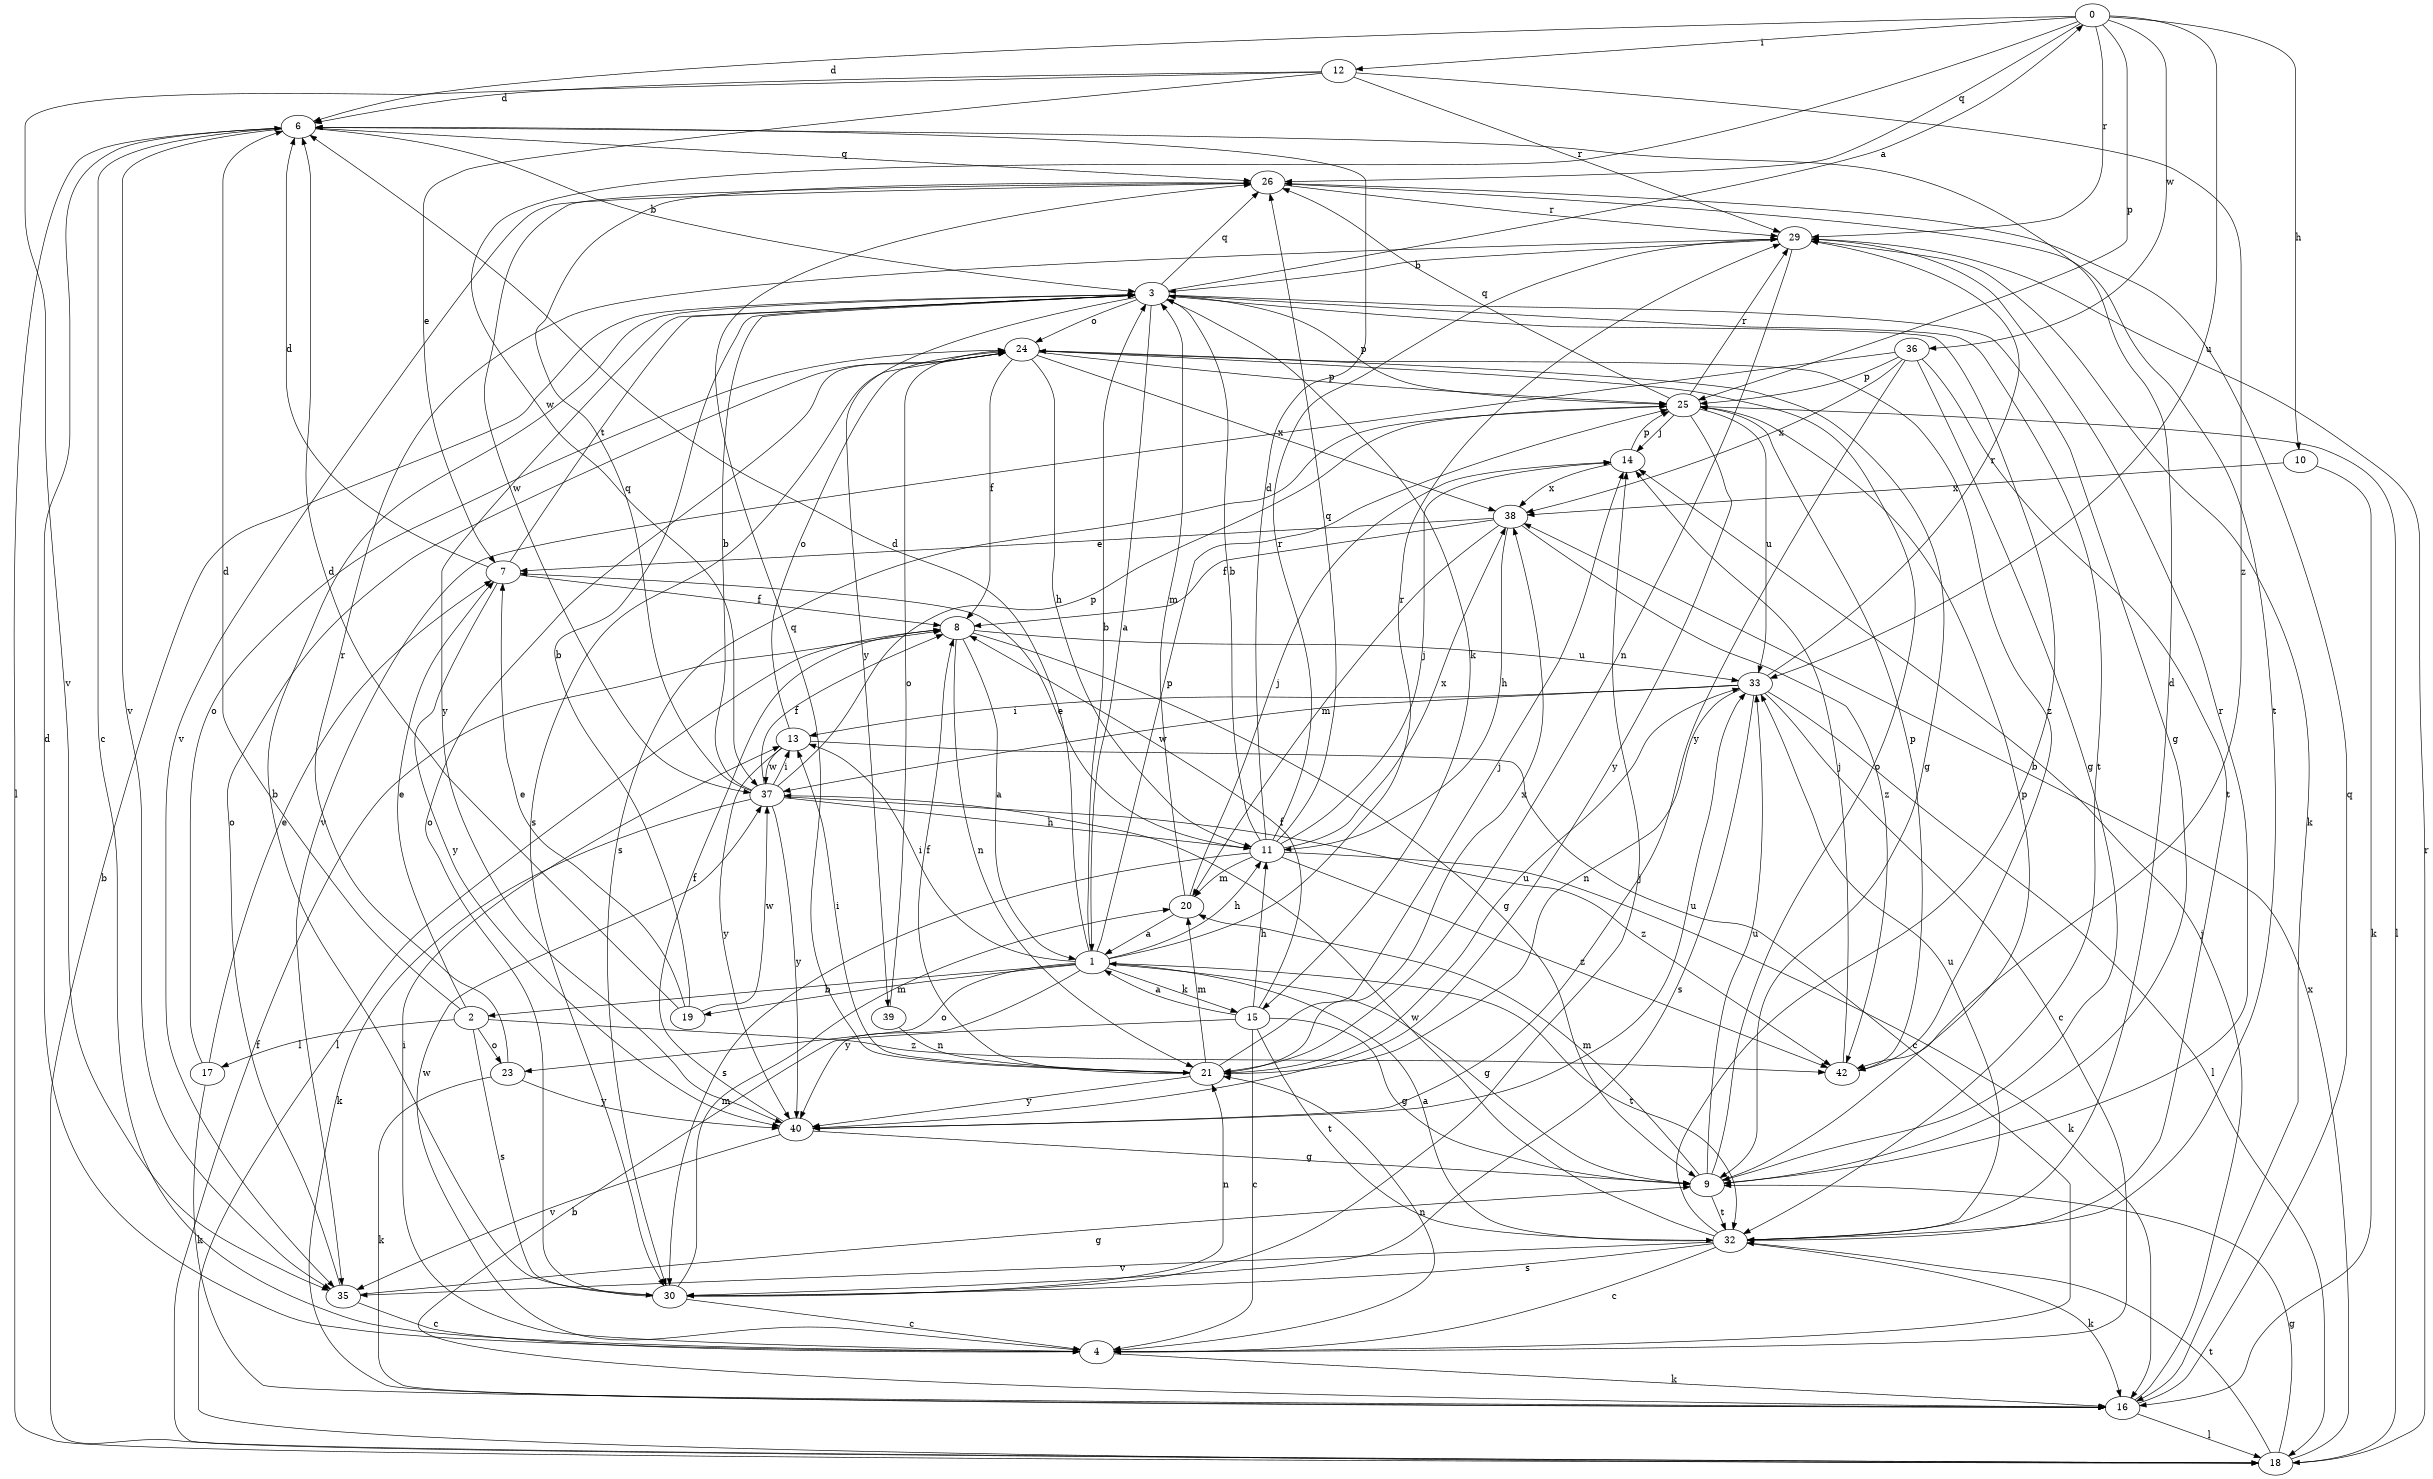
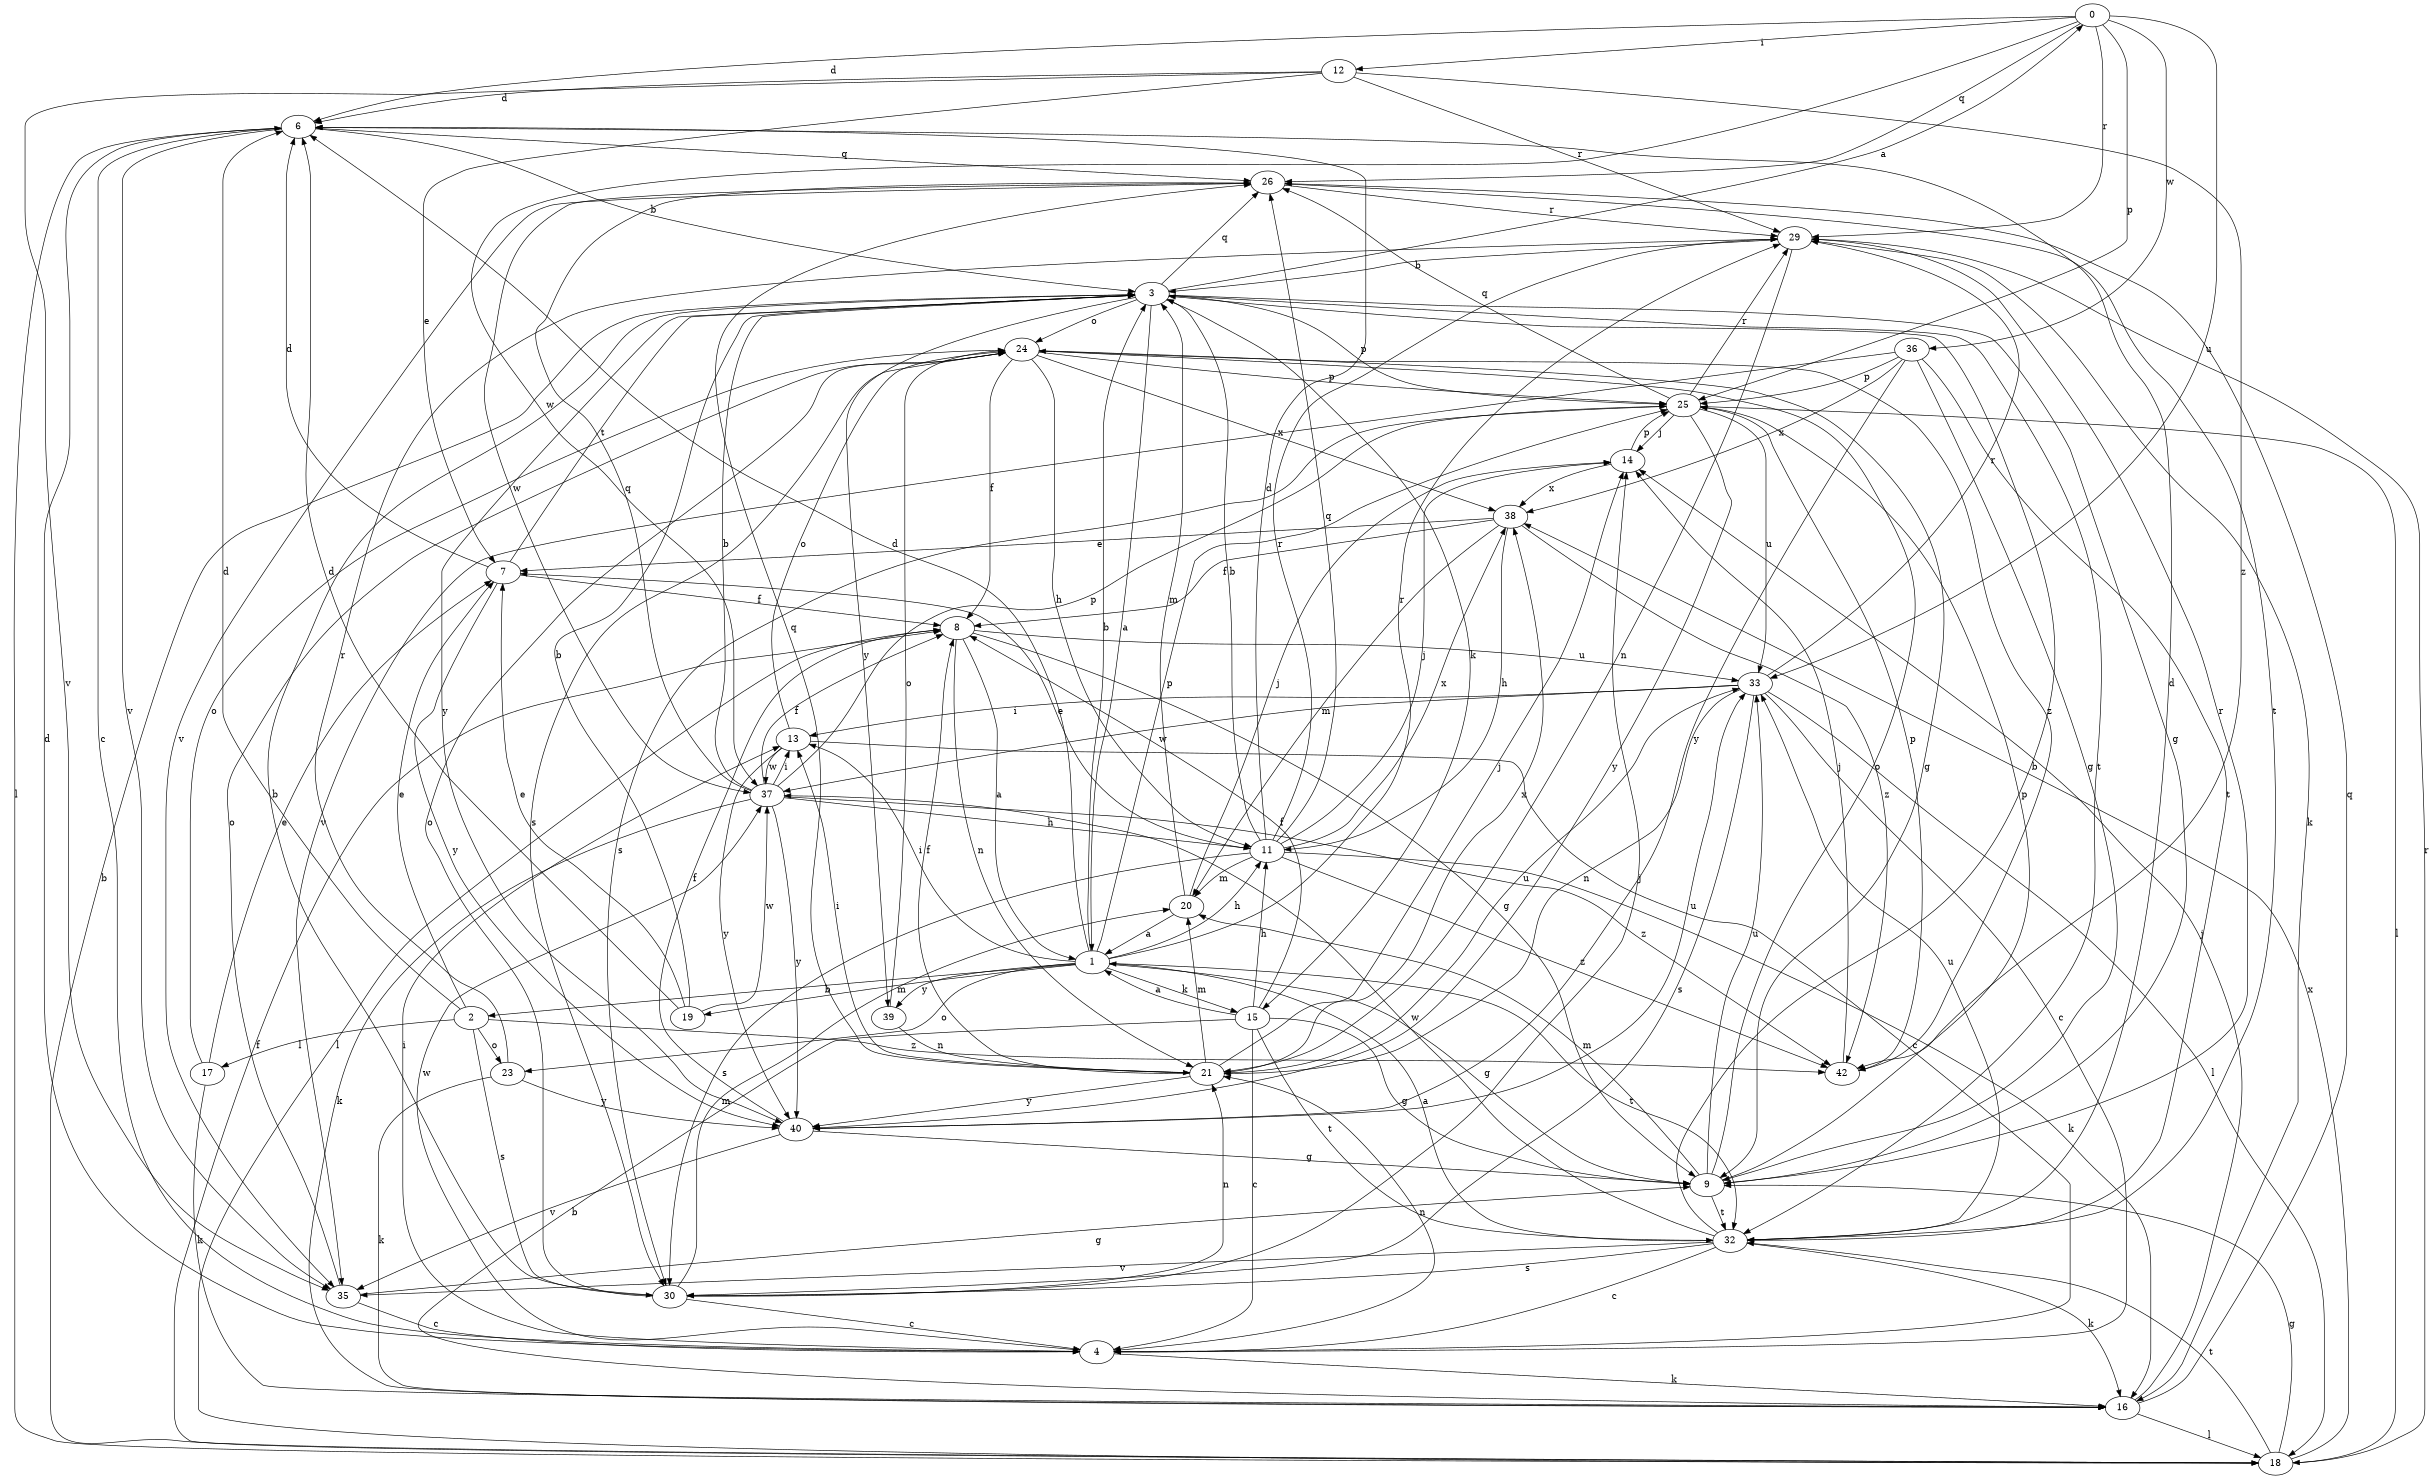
node "10": removed
edge "1" -> "40": now "1" -> "39"
